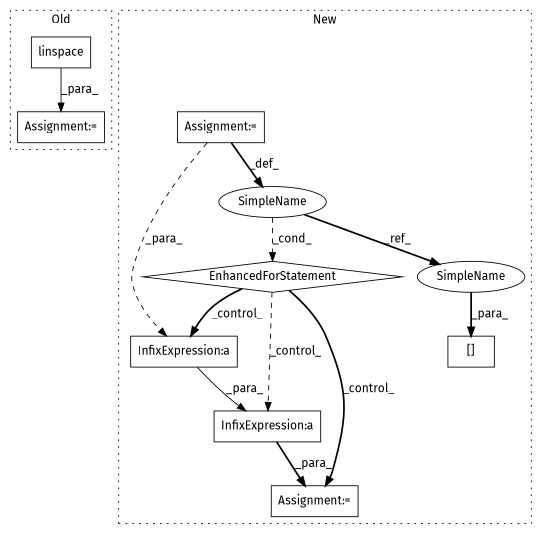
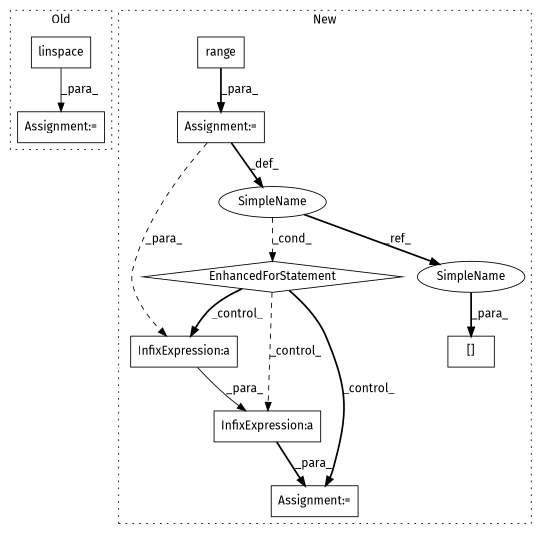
node "range": added
